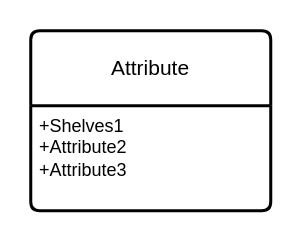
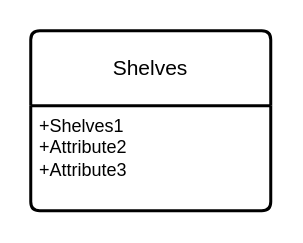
node "Attribute": label "Attribute" -> "Shelves"
